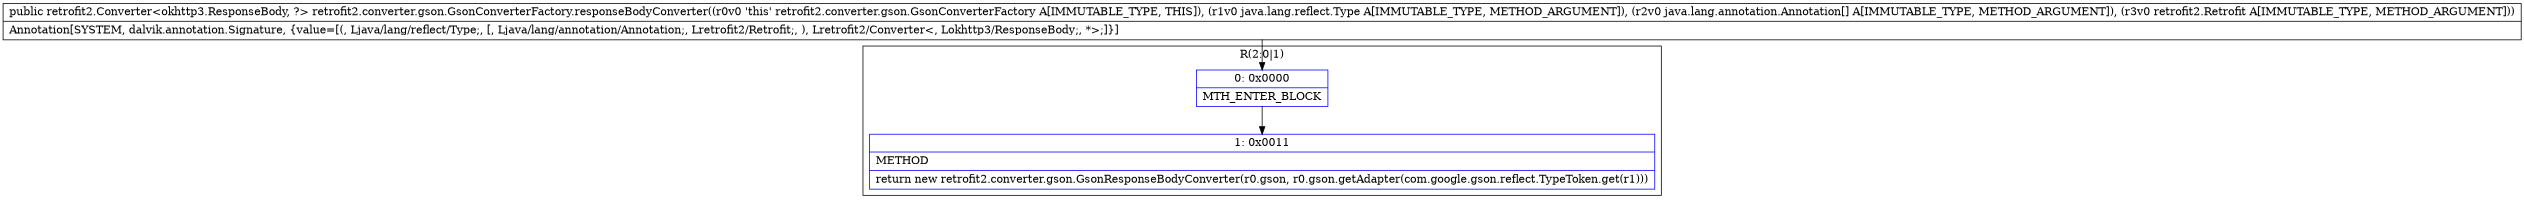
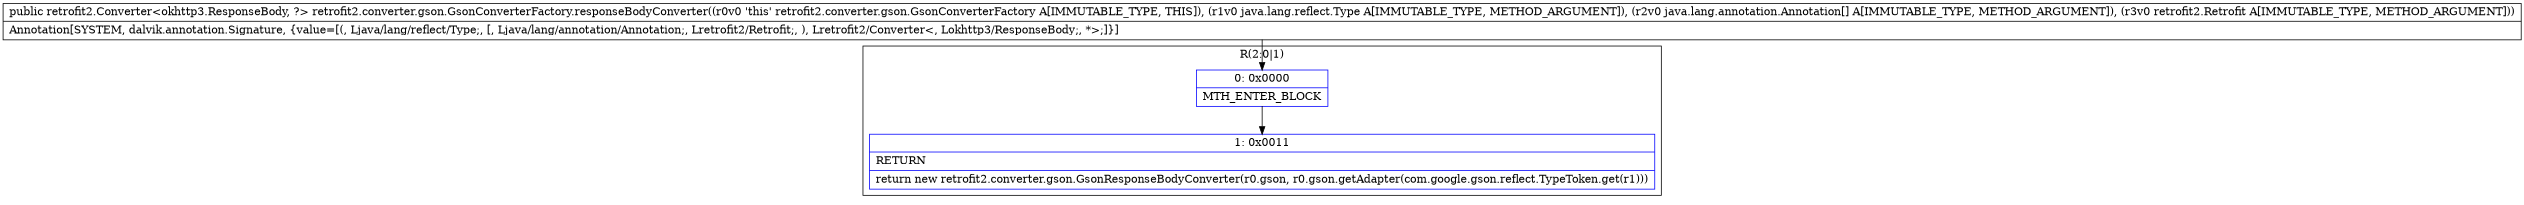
node "1: 0x0011": text "METHOD" -> "RETURN"
